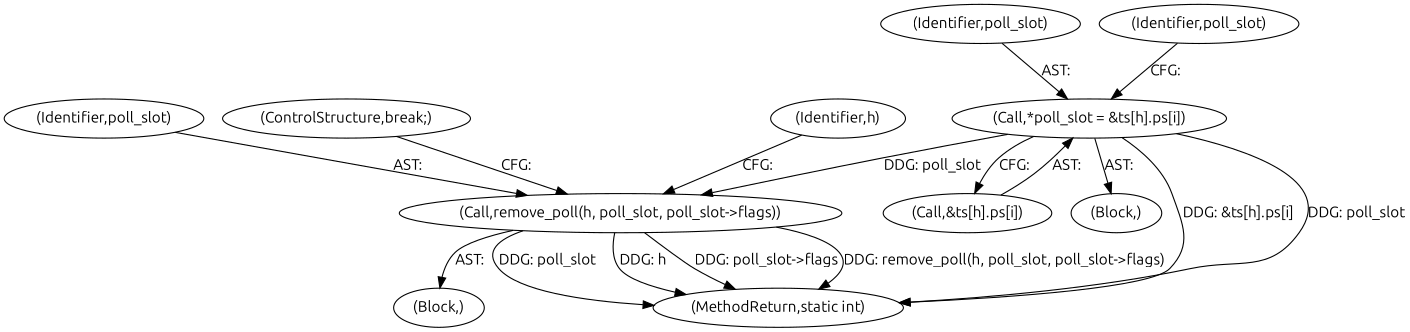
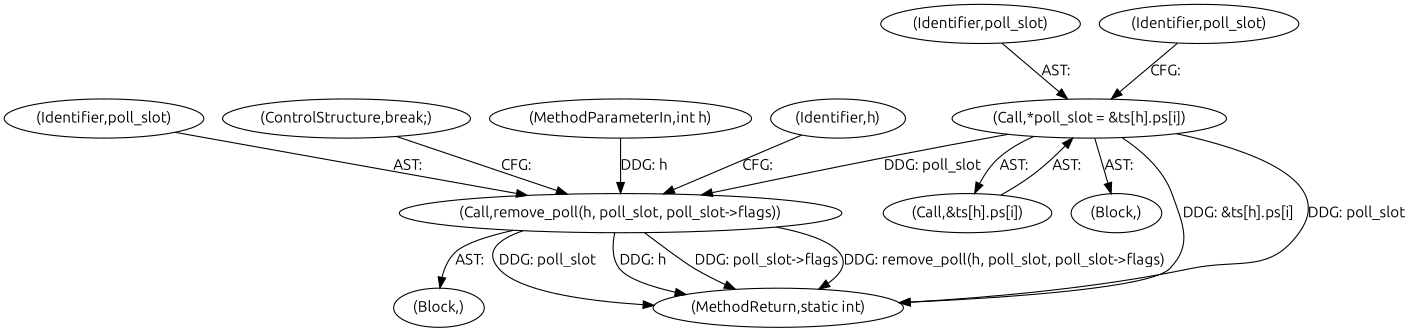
node "(MethodParameterIn,int h)": added
edge "(Call,*poll_slot = &ts[h].ps[i])" -> "(Call,&ts[h].ps[i])": label "CFG: " -> "AST: "
